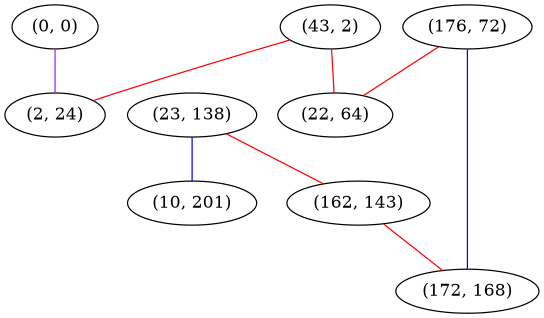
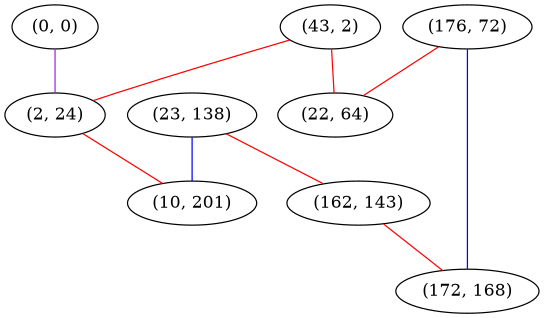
edge "(2, 24)" -- "(10, 201)": added
